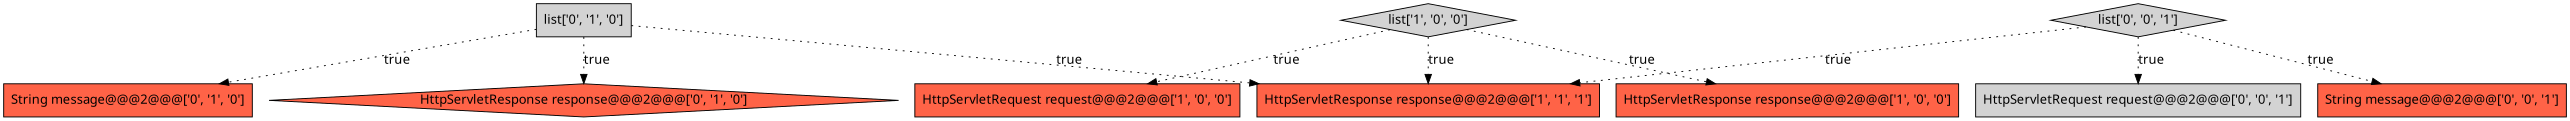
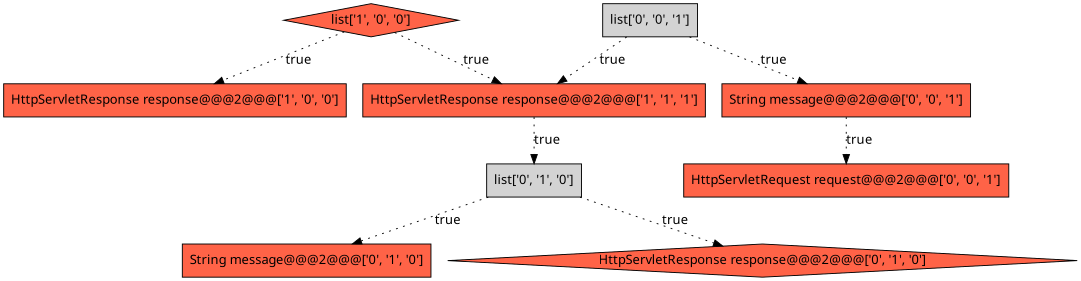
node "list['1', '0', '0']": fillcolor lightgray -> tomato
node "list['0', '0', '1']": shape diamond -> box
edge "list['0', '1', '0']" -> "HttpServletResponse response@@@2@@@['1', '1', '1']": reversed
edge "list['0', '0', '1']" -> "HttpServletRequest request@@@2@@@['0', '0', '1']": now "String message@@@2@@@['0', '0', '1']" -> "HttpServletRequest request@@@2@@@['0', '0', '1']"
node "HttpServletRequest request@@@2@@@['1', '0', '0']": removed
node "HttpServletRequest request@@@2@@@['0', '0', '1']": fillcolor lightgray -> tomato
